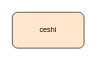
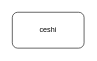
node "ceshi": fillcolor #ffe6cc -> #ffffff
